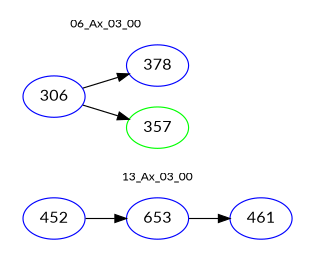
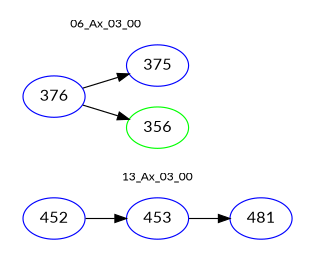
node "378": label "378" -> "375"
node "306": label "306" -> "376"
node "357": label "357" -> "356"
node "653": label "653" -> "453"
node "461": label "461" -> "481"
